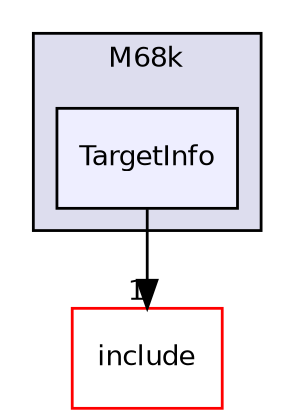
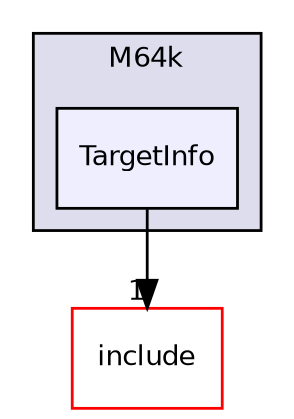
cluster "M68k": label "M68k" -> "M64k"
